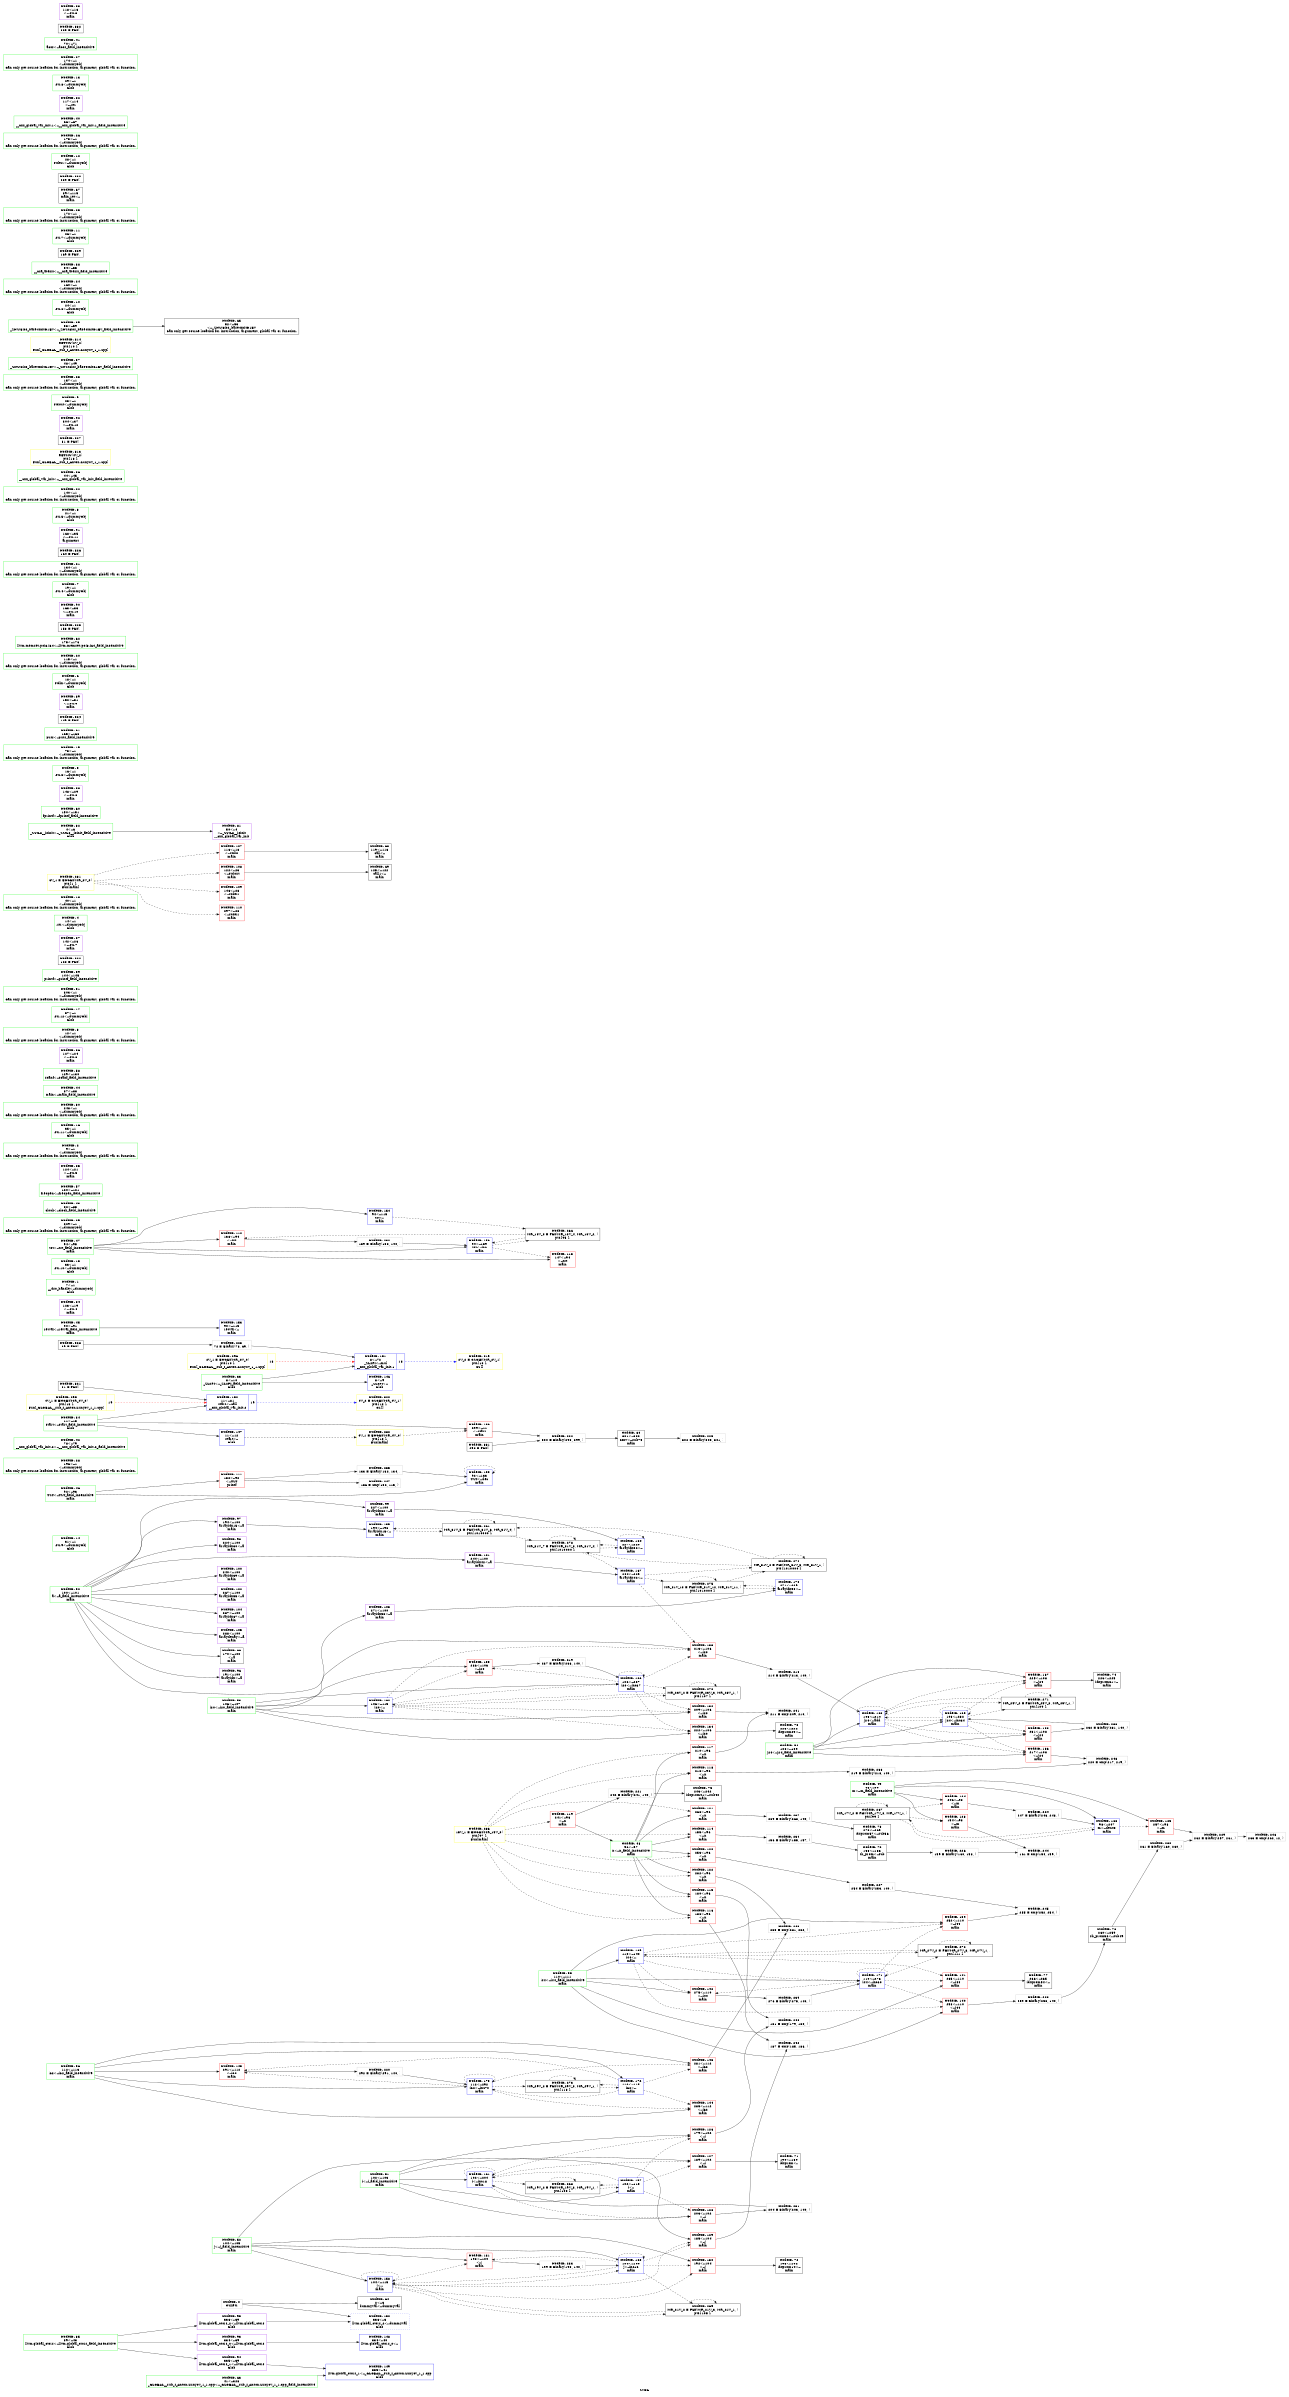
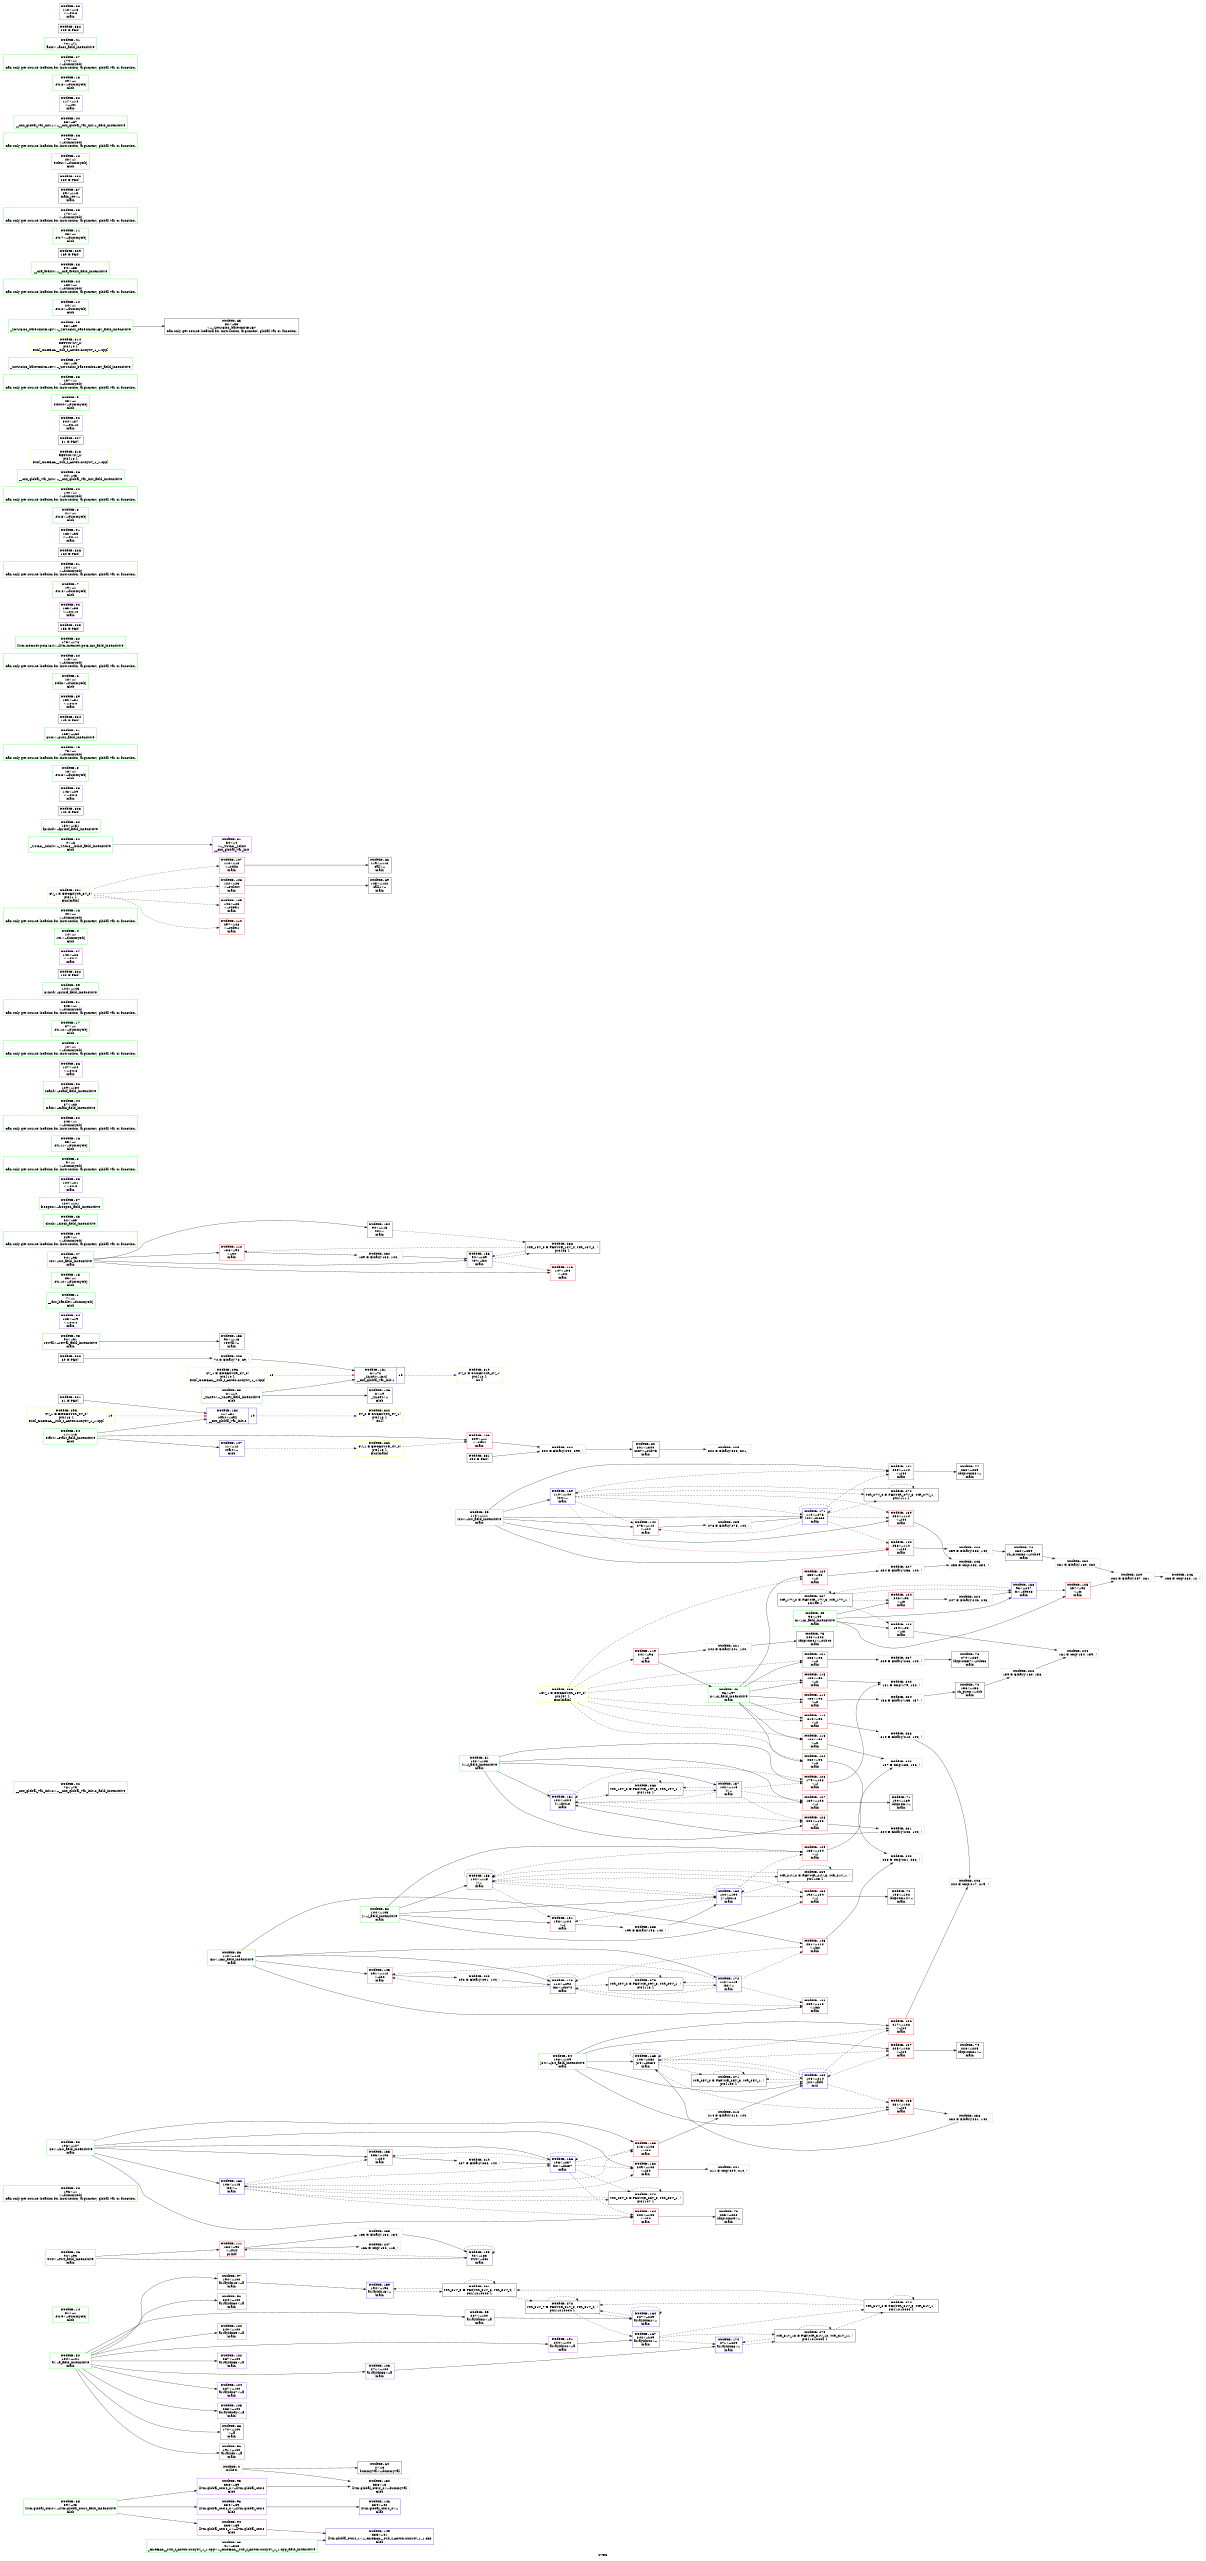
node "NodeID: 91": text "argument" -> "main"
node "NodeID: 323": added
edge "NodeID: 167" -> "NodeID: 133": now "NodeID: 167" -> "NodeID: 170"
node "NodeID: 163": text "main" -> "mul"
node "NodeID: 117": removed
edge "NodeID: 169" -> "NodeID: 140": color black -> red
edge "NodeID: 155" -> "NodeID: 111": added
